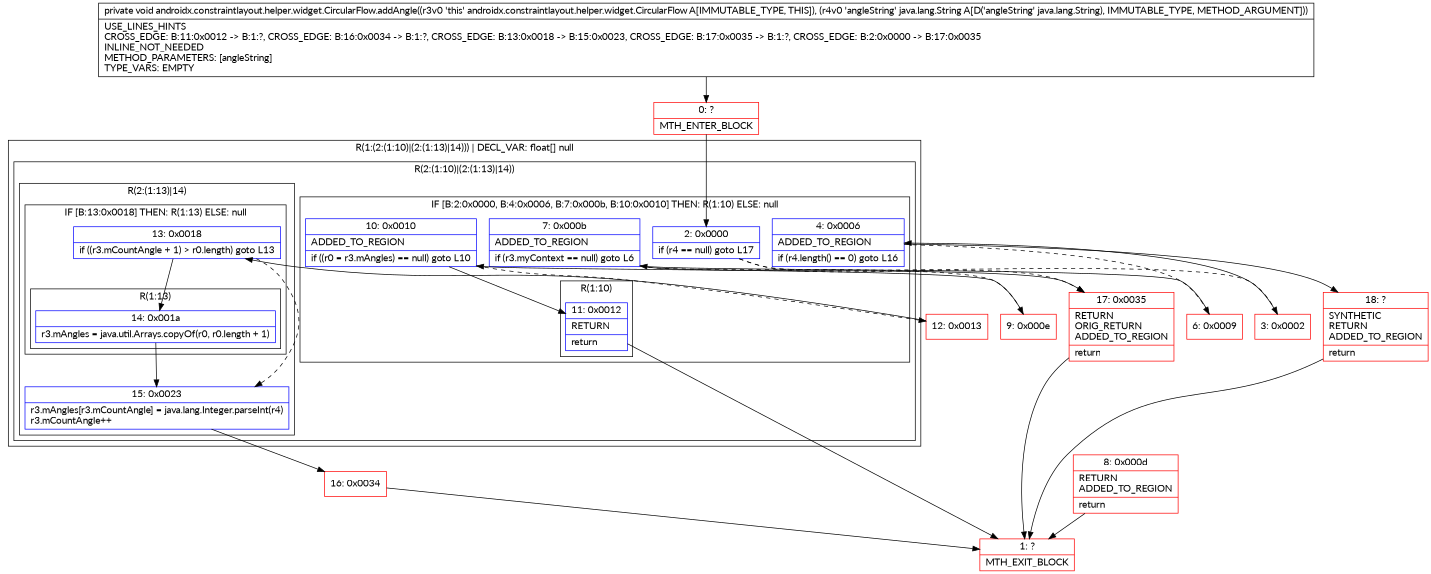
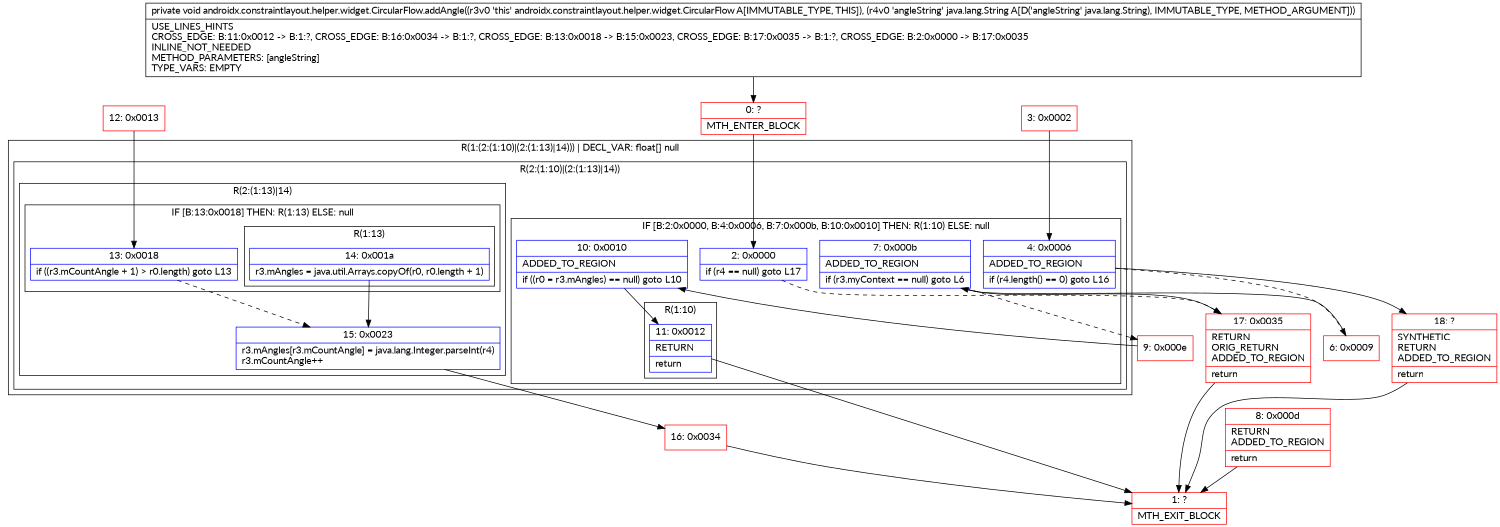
edge "2: 0x0000" -> "3: 0x0002": removed
edge "13: 0x0018" -> "14: 0x001a": removed
edge "10: 0x0010" -> "12: 0x0013": removed
